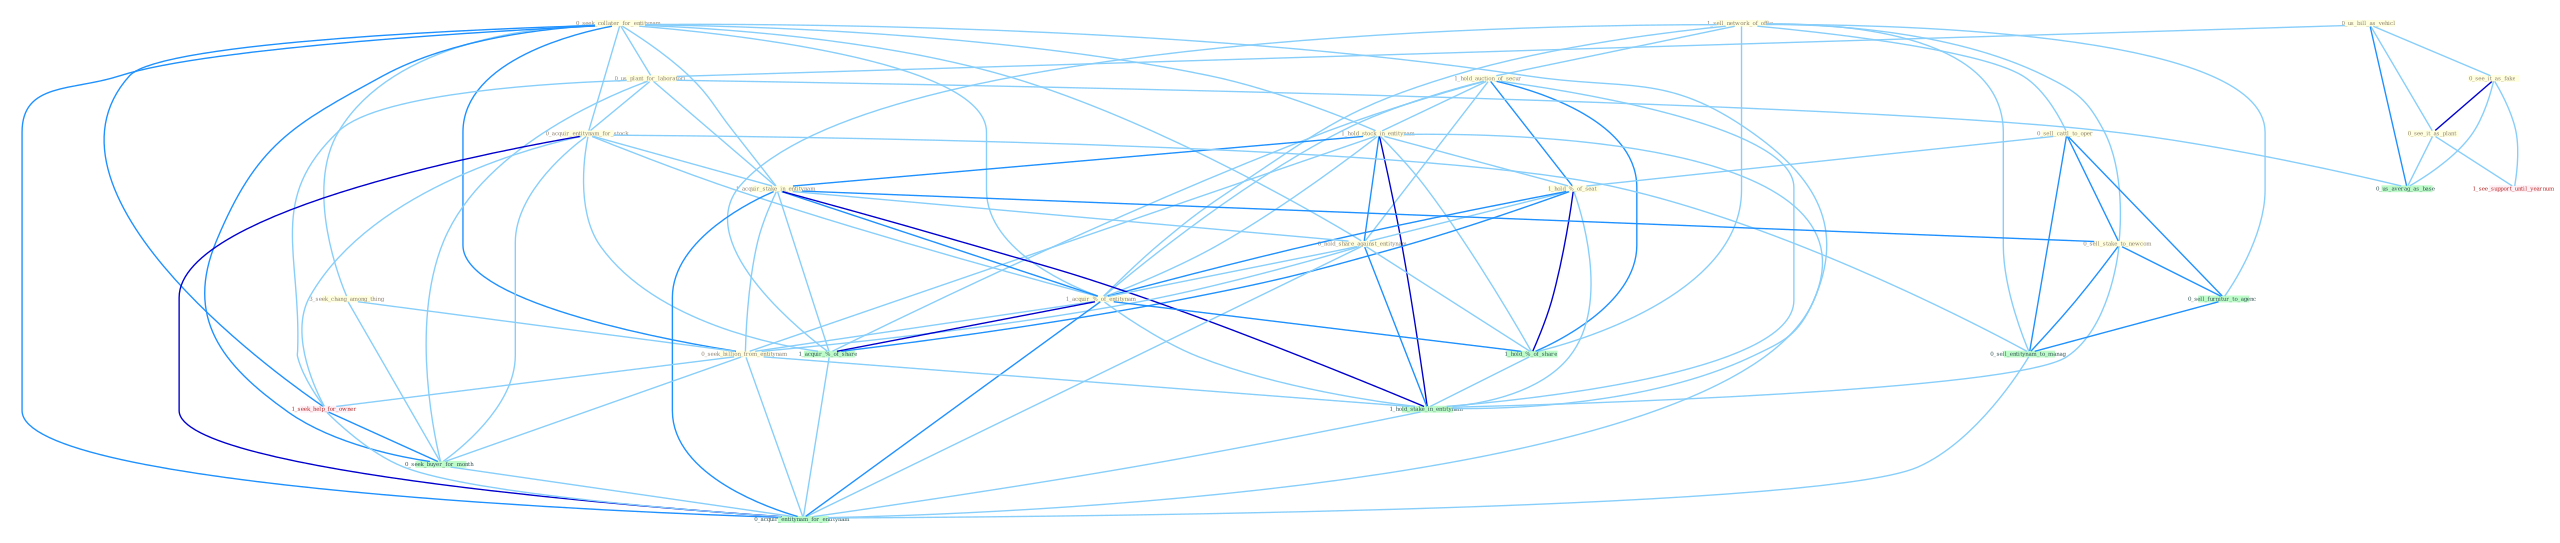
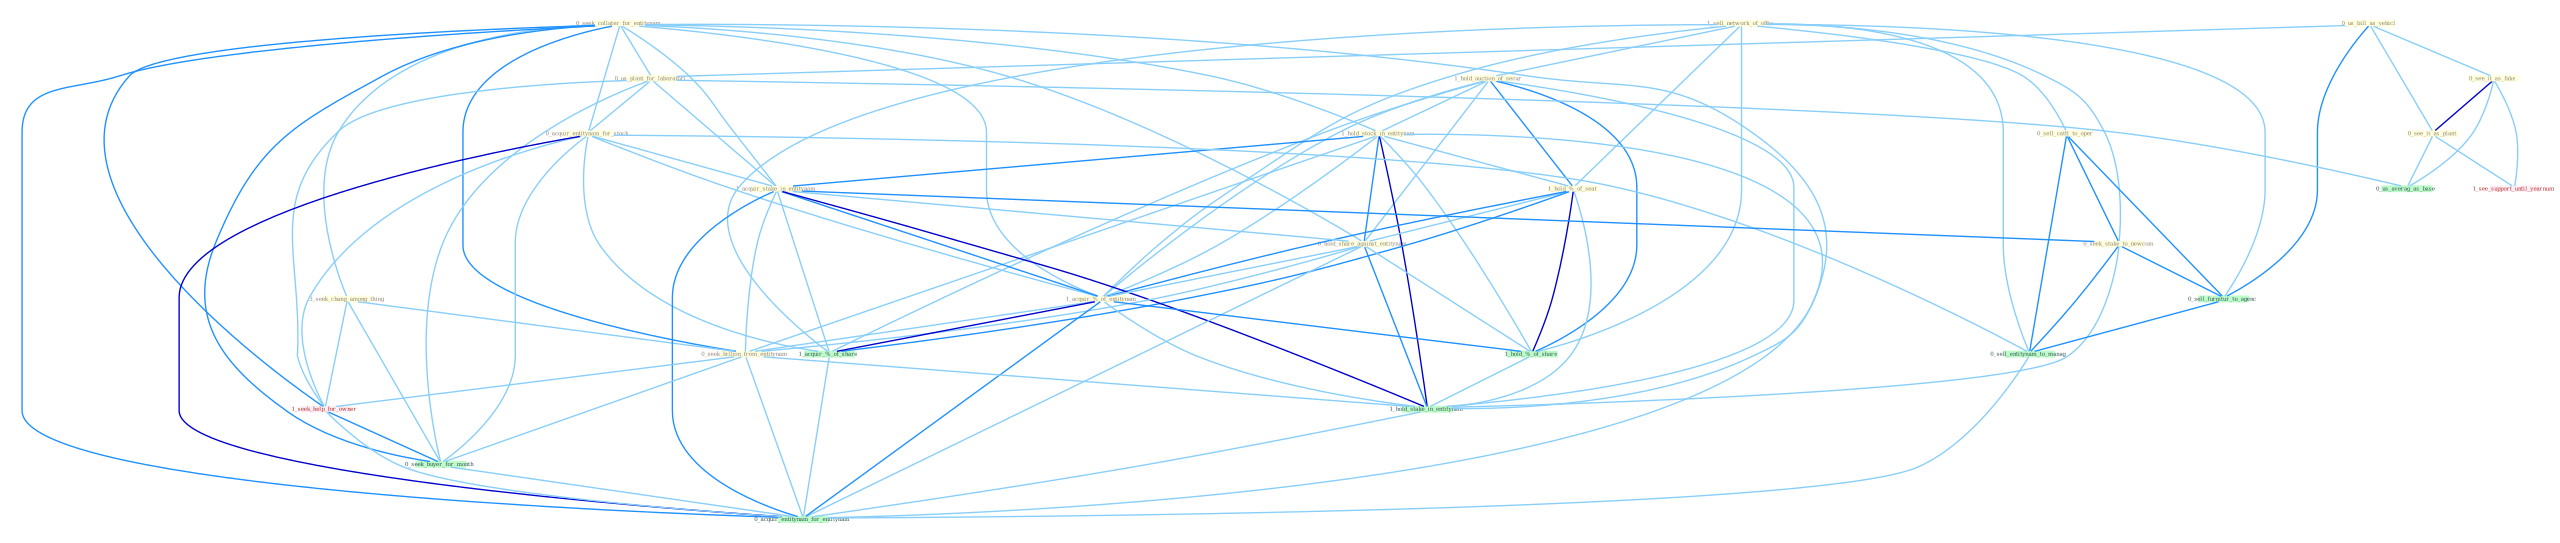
edge "0_us_bill_as_vehicl" -- "0_us_averag_as_base": now "0_us_bill_as_vehicl" -- "0_sell_furnitur_to_agenc"
edge "0_sell_cattl_to_oper" -- "1_hold_%_of_seat": now "1_sell_network_of_offic" -- "1_hold_%_of_seat"
node "0_sell_stake_to_newcom": label "0_sell_stake_to_newcom" -> "0_seek_stake_to_newcom"
edge "3_seek_chang_among_thing" -- "1_seek_help_for_owner": added
